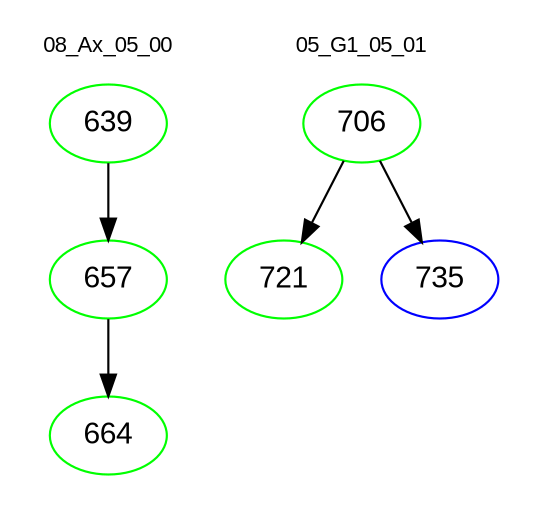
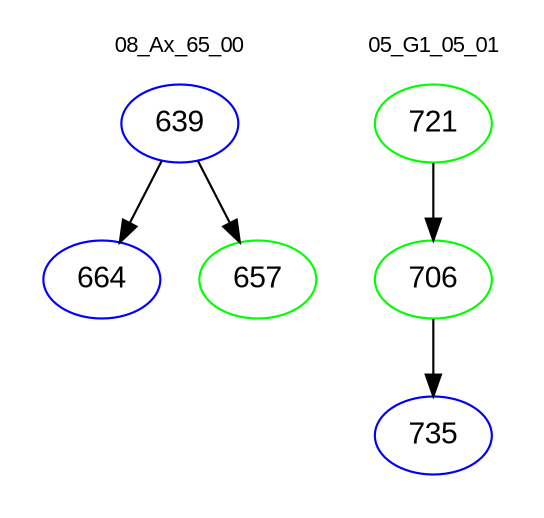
cluster "08_Ax_05_00": label "08_Ax_05_00" -> "08_Ax_65_00"
node "639": color green -> blue
edge "706" -> "721": reversed
edge "657" -> "664": now "639" -> "664"
node "664": color green -> blue
